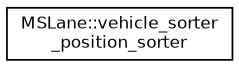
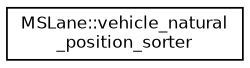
node "MSLane::vehicle_sorter _position_sorter": label "MSLane::vehicle_sorter _position_sorter" -> "MSLane::vehicle_natural _position_sorter"
